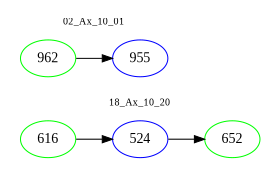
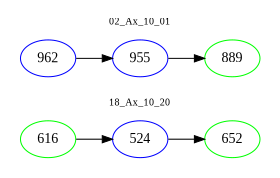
node "962": color green -> blue
node "889": added
